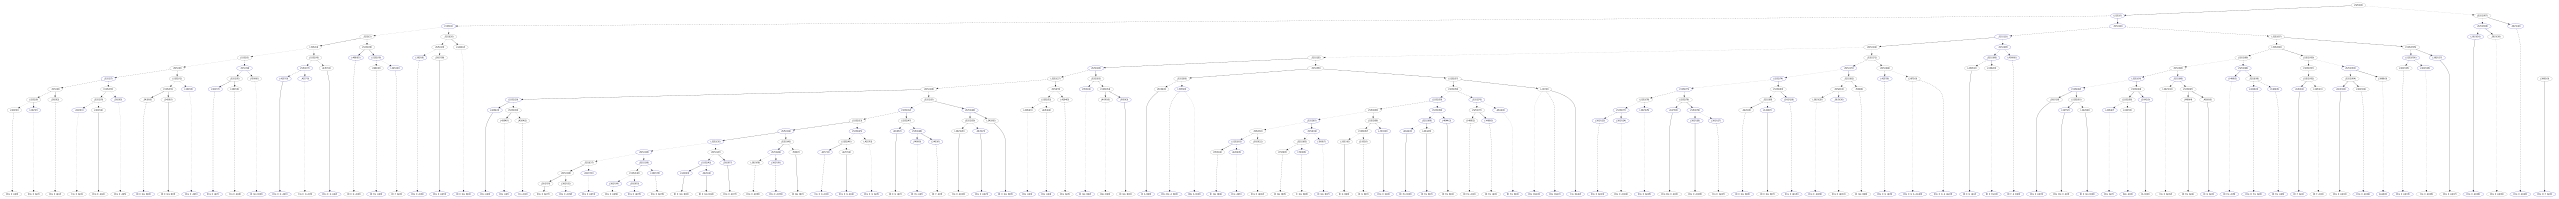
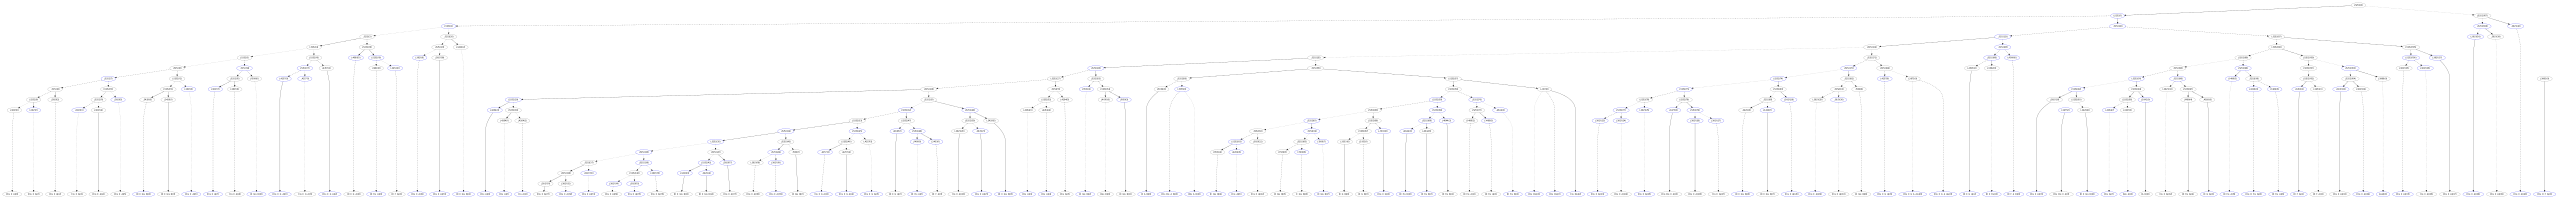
edge "L5252(93)" -> "L3475(1)": removed
